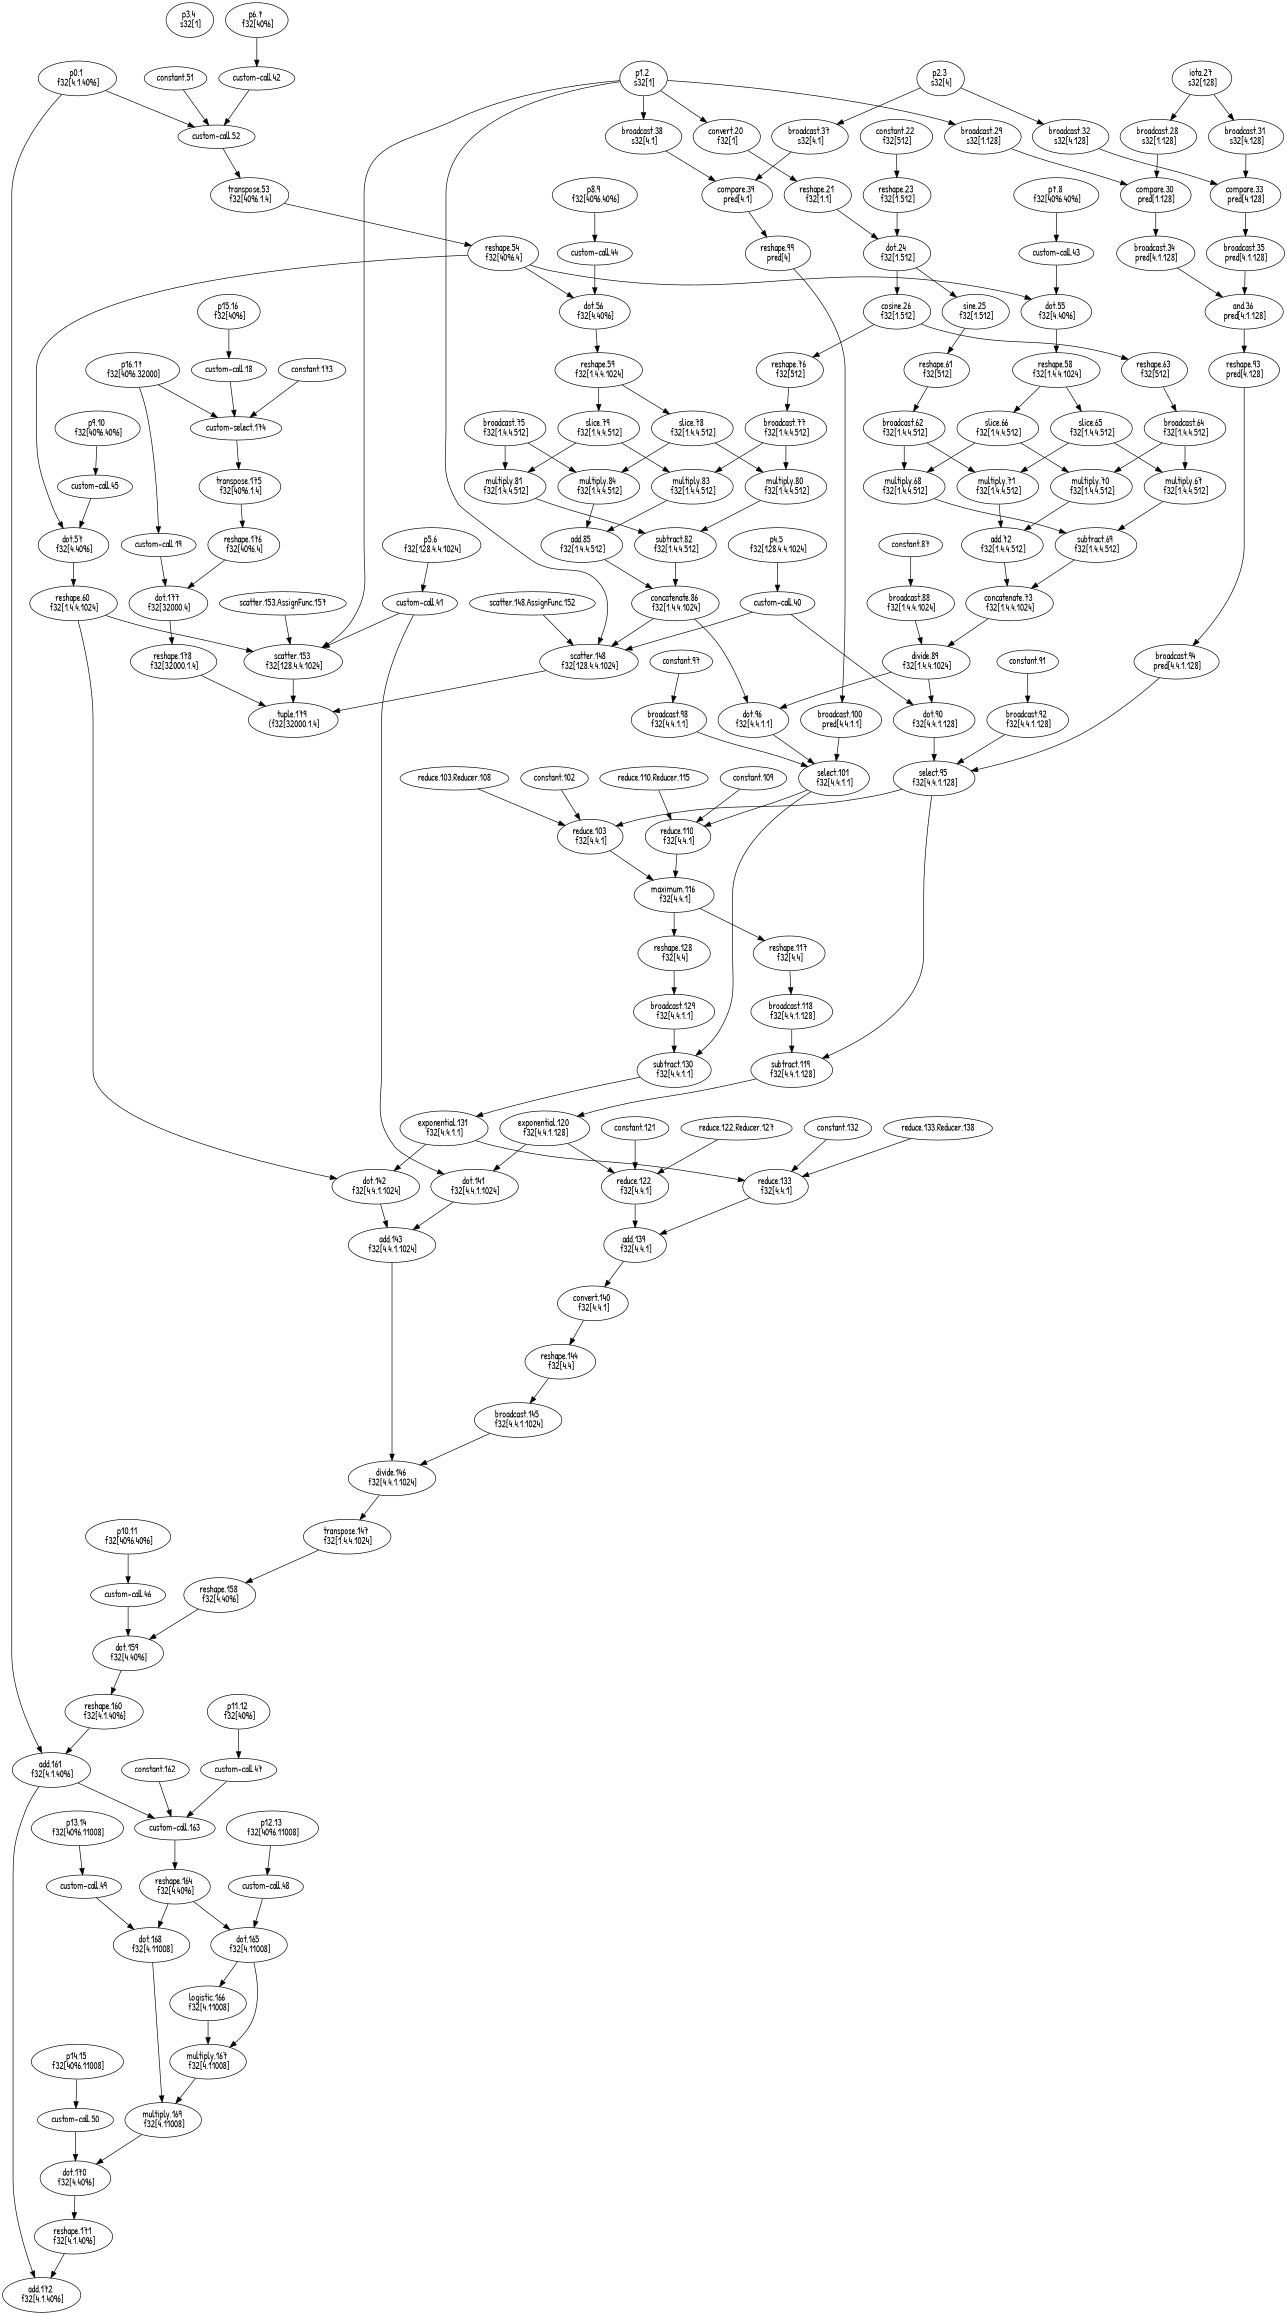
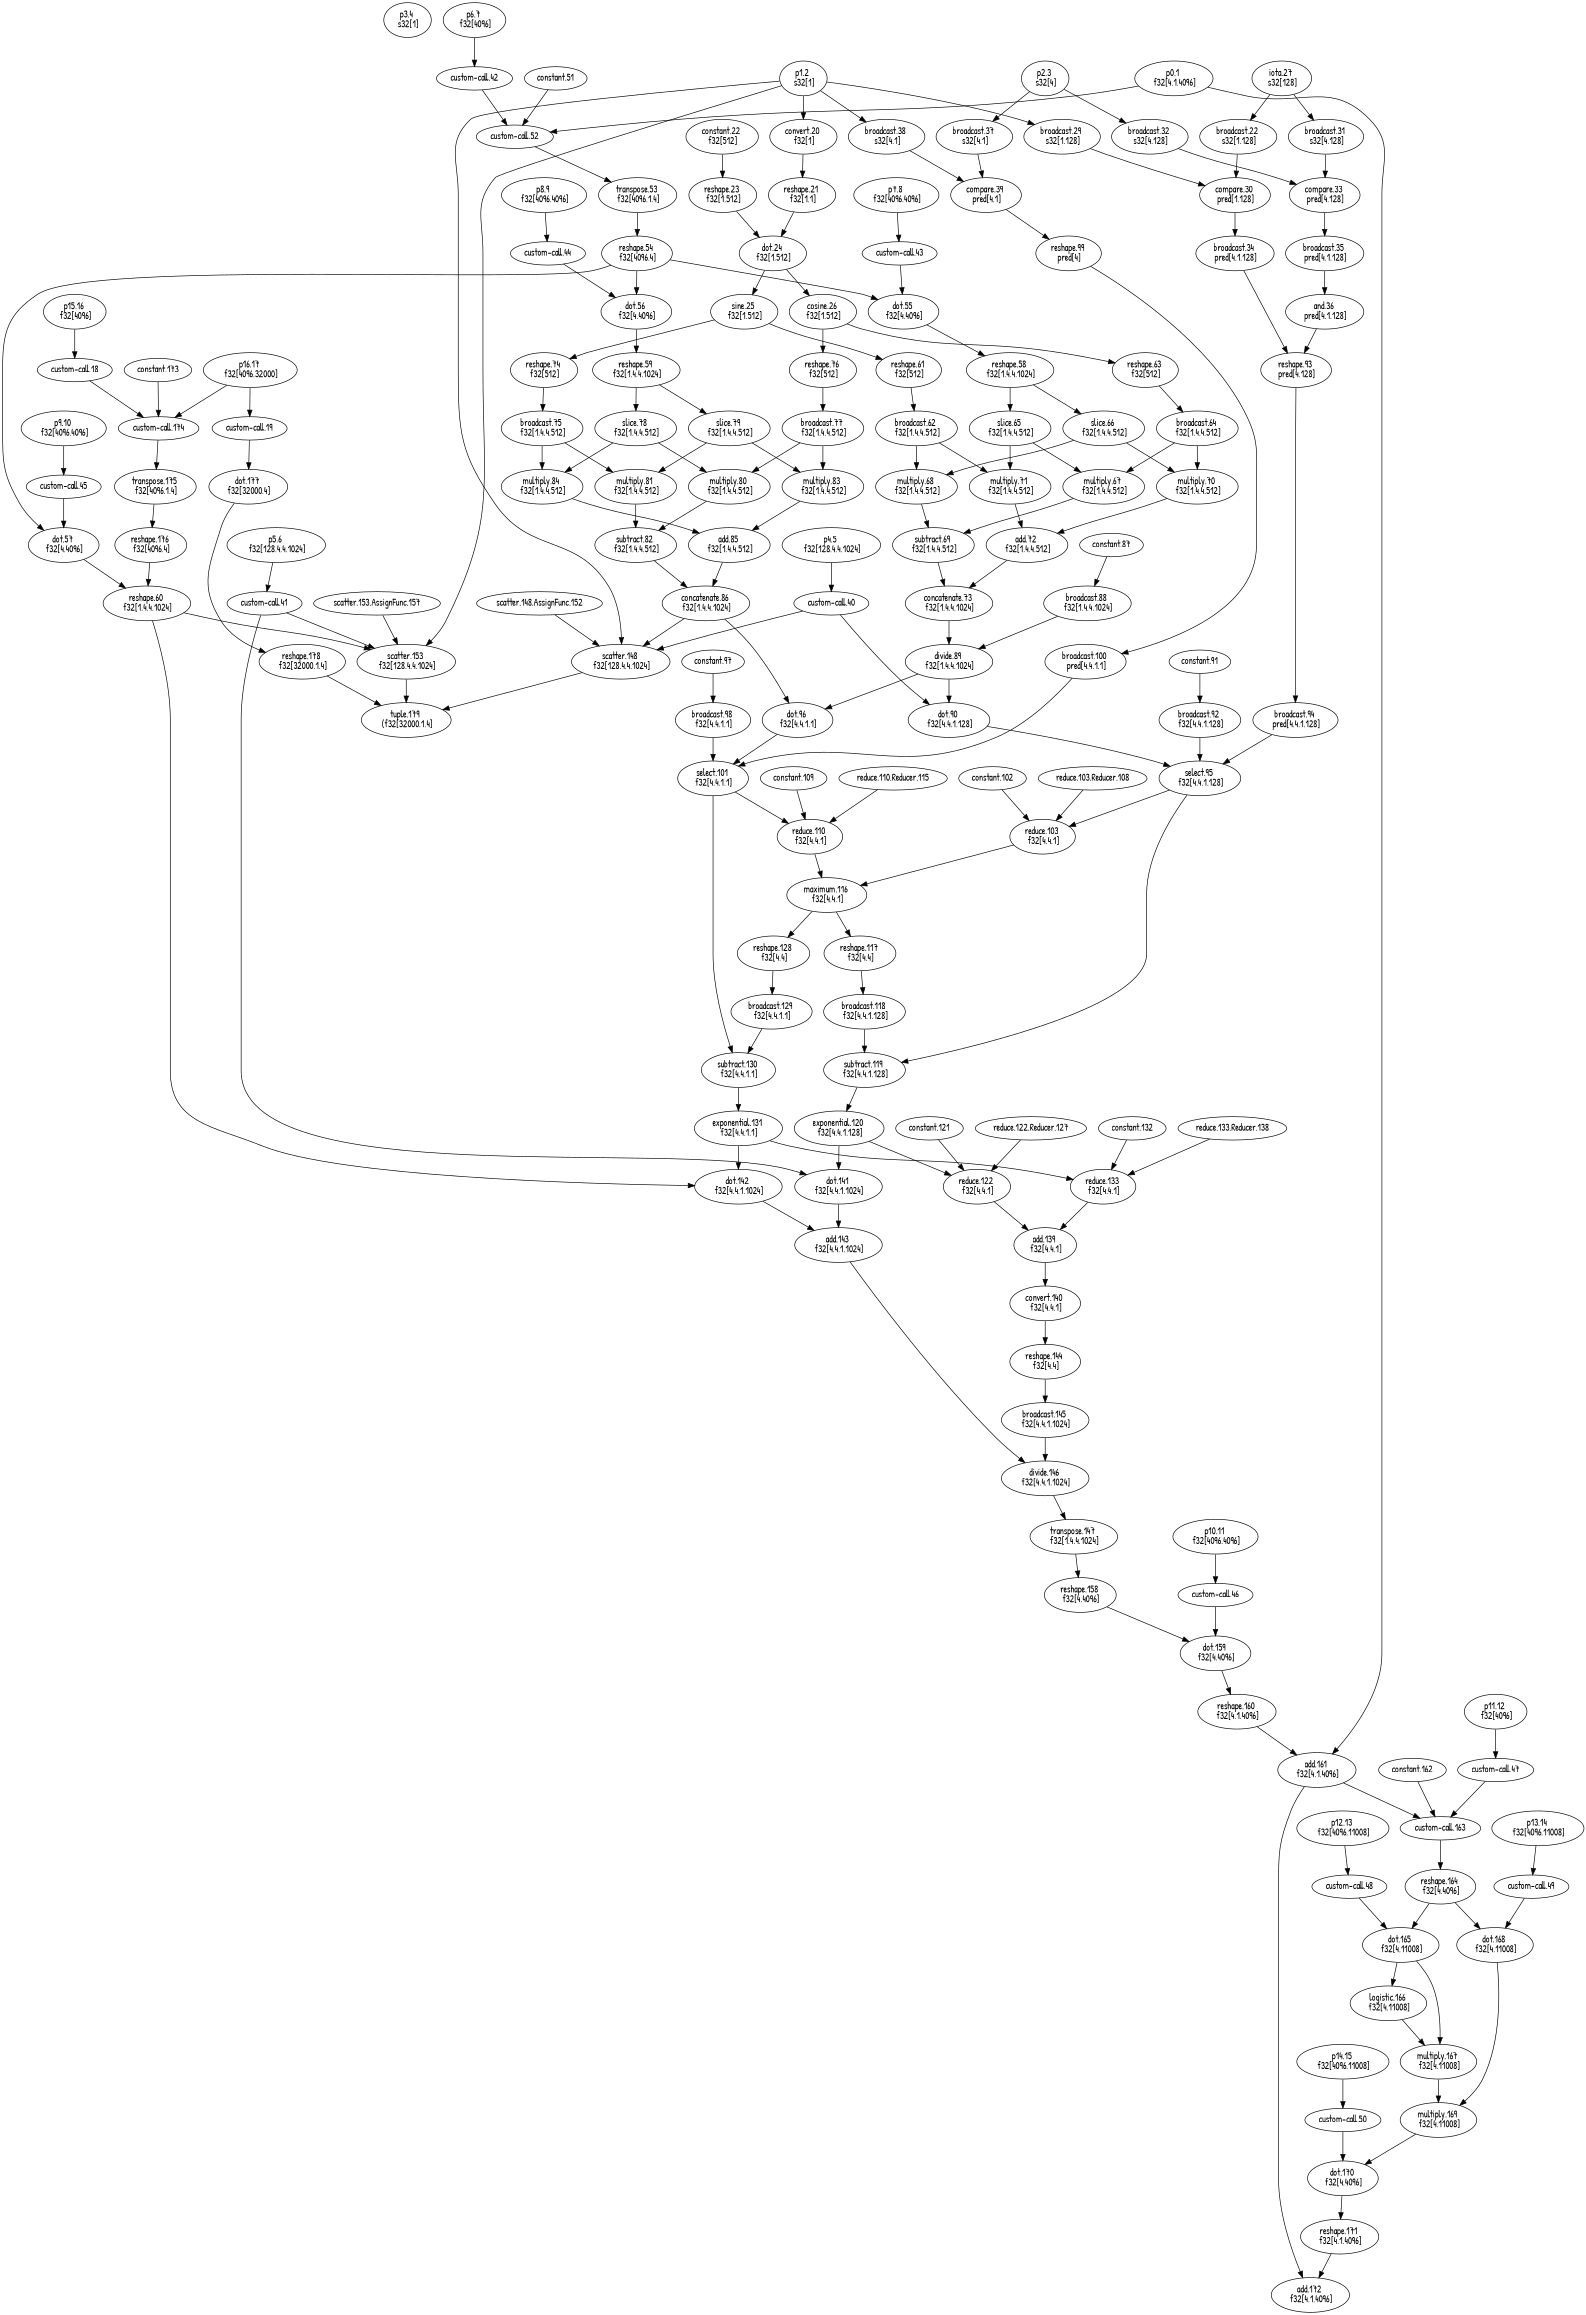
node "broadcast.28 s32[1,128]": label "broadcast.28 s32[1,128]" -> "broadcast.22 s32[1,128]"
edge "broadcast.34 pred[4,1,128]" -> "and.36 pred[4,1,128]": now "broadcast.34 pred[4,1,128]" -> "reshape.93 pred[4,128]"
node "reshape.74 f32[512]": added
node "custom-select.174": label "custom-select.174" -> "custom-call.174"
edge "reshape.176 f32[4096,4]" -> "dot.177 f32[32000,4]": now "reshape.176 f32[4096,4]" -> "reshape.60 f32[1,4,4,1024]"
